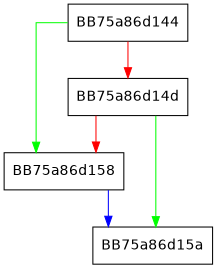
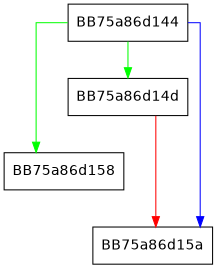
edge "BB75a86d144" -> "BB75a86d14d": color red -> green
edge "BB75a86d14d" -> "BB75a86d158": removed
edge "BB75a86d14d" -> "BB75a86d15a": color green -> red
edge "BB75a86d158" -> "BB75a86d15a": now "BB75a86d144" -> "BB75a86d15a"
